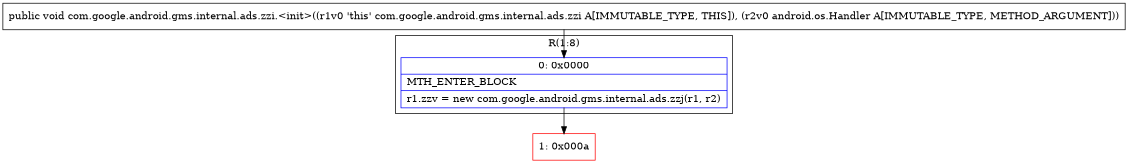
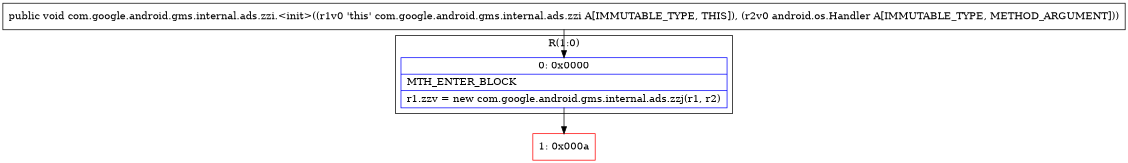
cluster "R(1:8)": label "R(1:8)" -> "R(1:0)"
